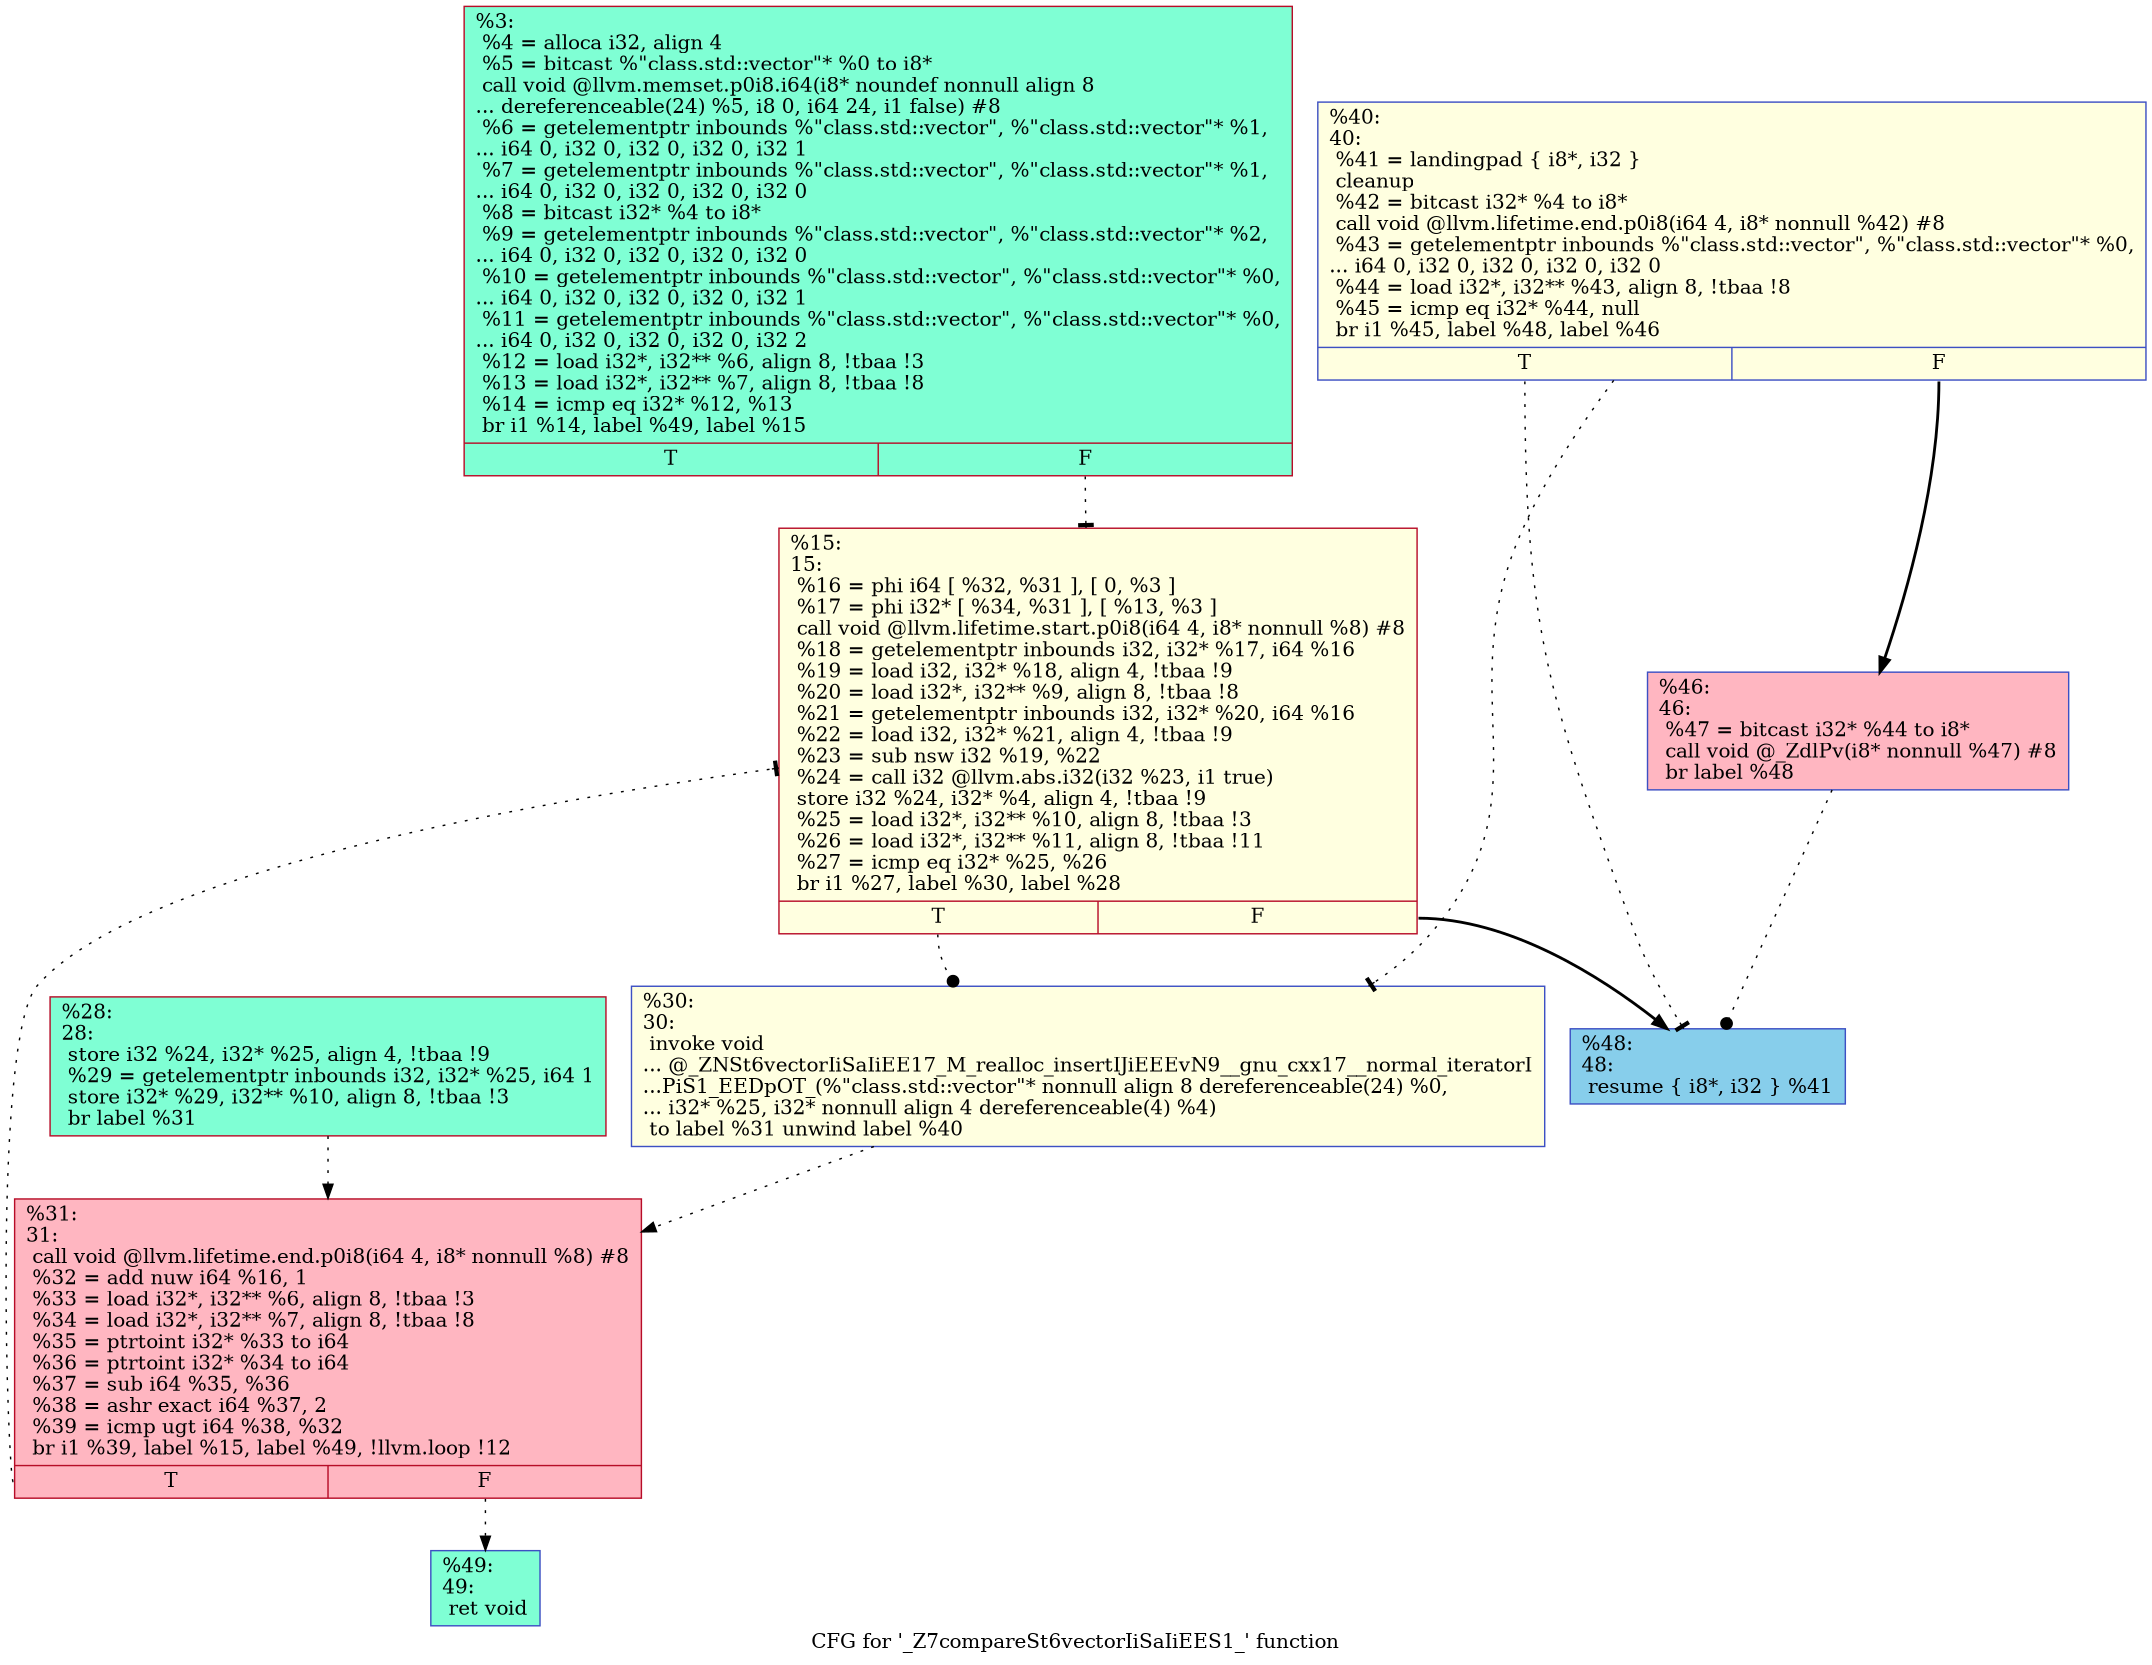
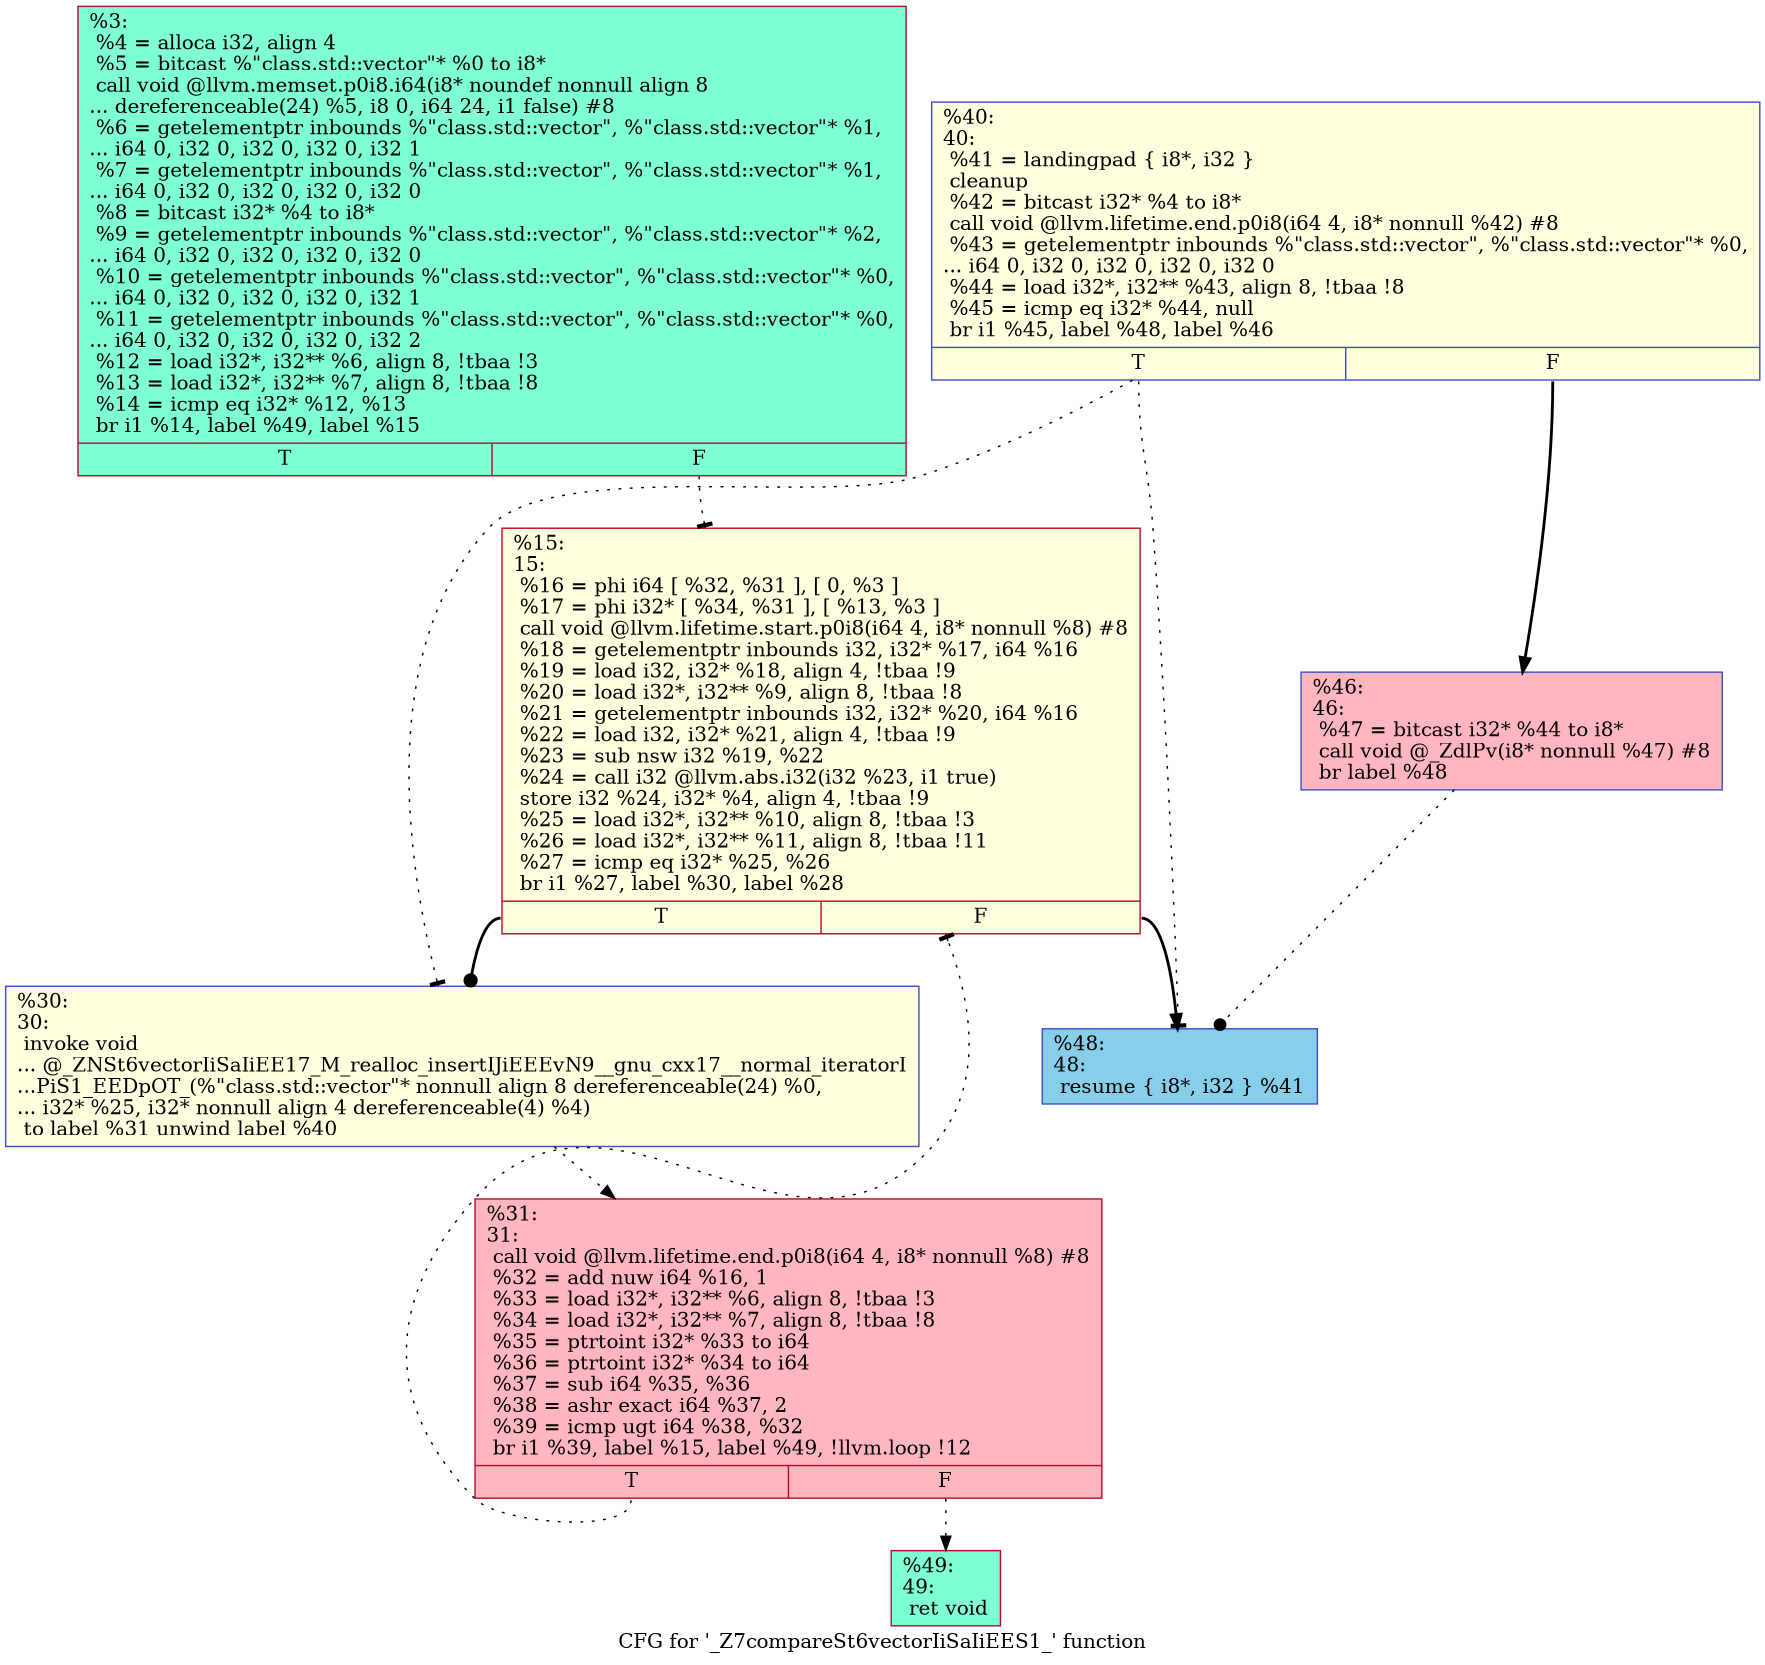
edge "%15:" -> "%30:": style dotted -> bold
node "%28:": removed
node "%49:": color #3d50c3ff -> #b70d28ff
